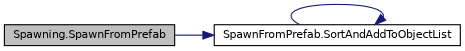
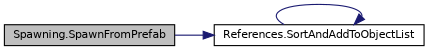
node "SpawnFromPrefab.SortAndAddToObjectList": label "SpawnFromPrefab.SortAndAddToObjectList" -> "References.SortAndAddToObjectList"
